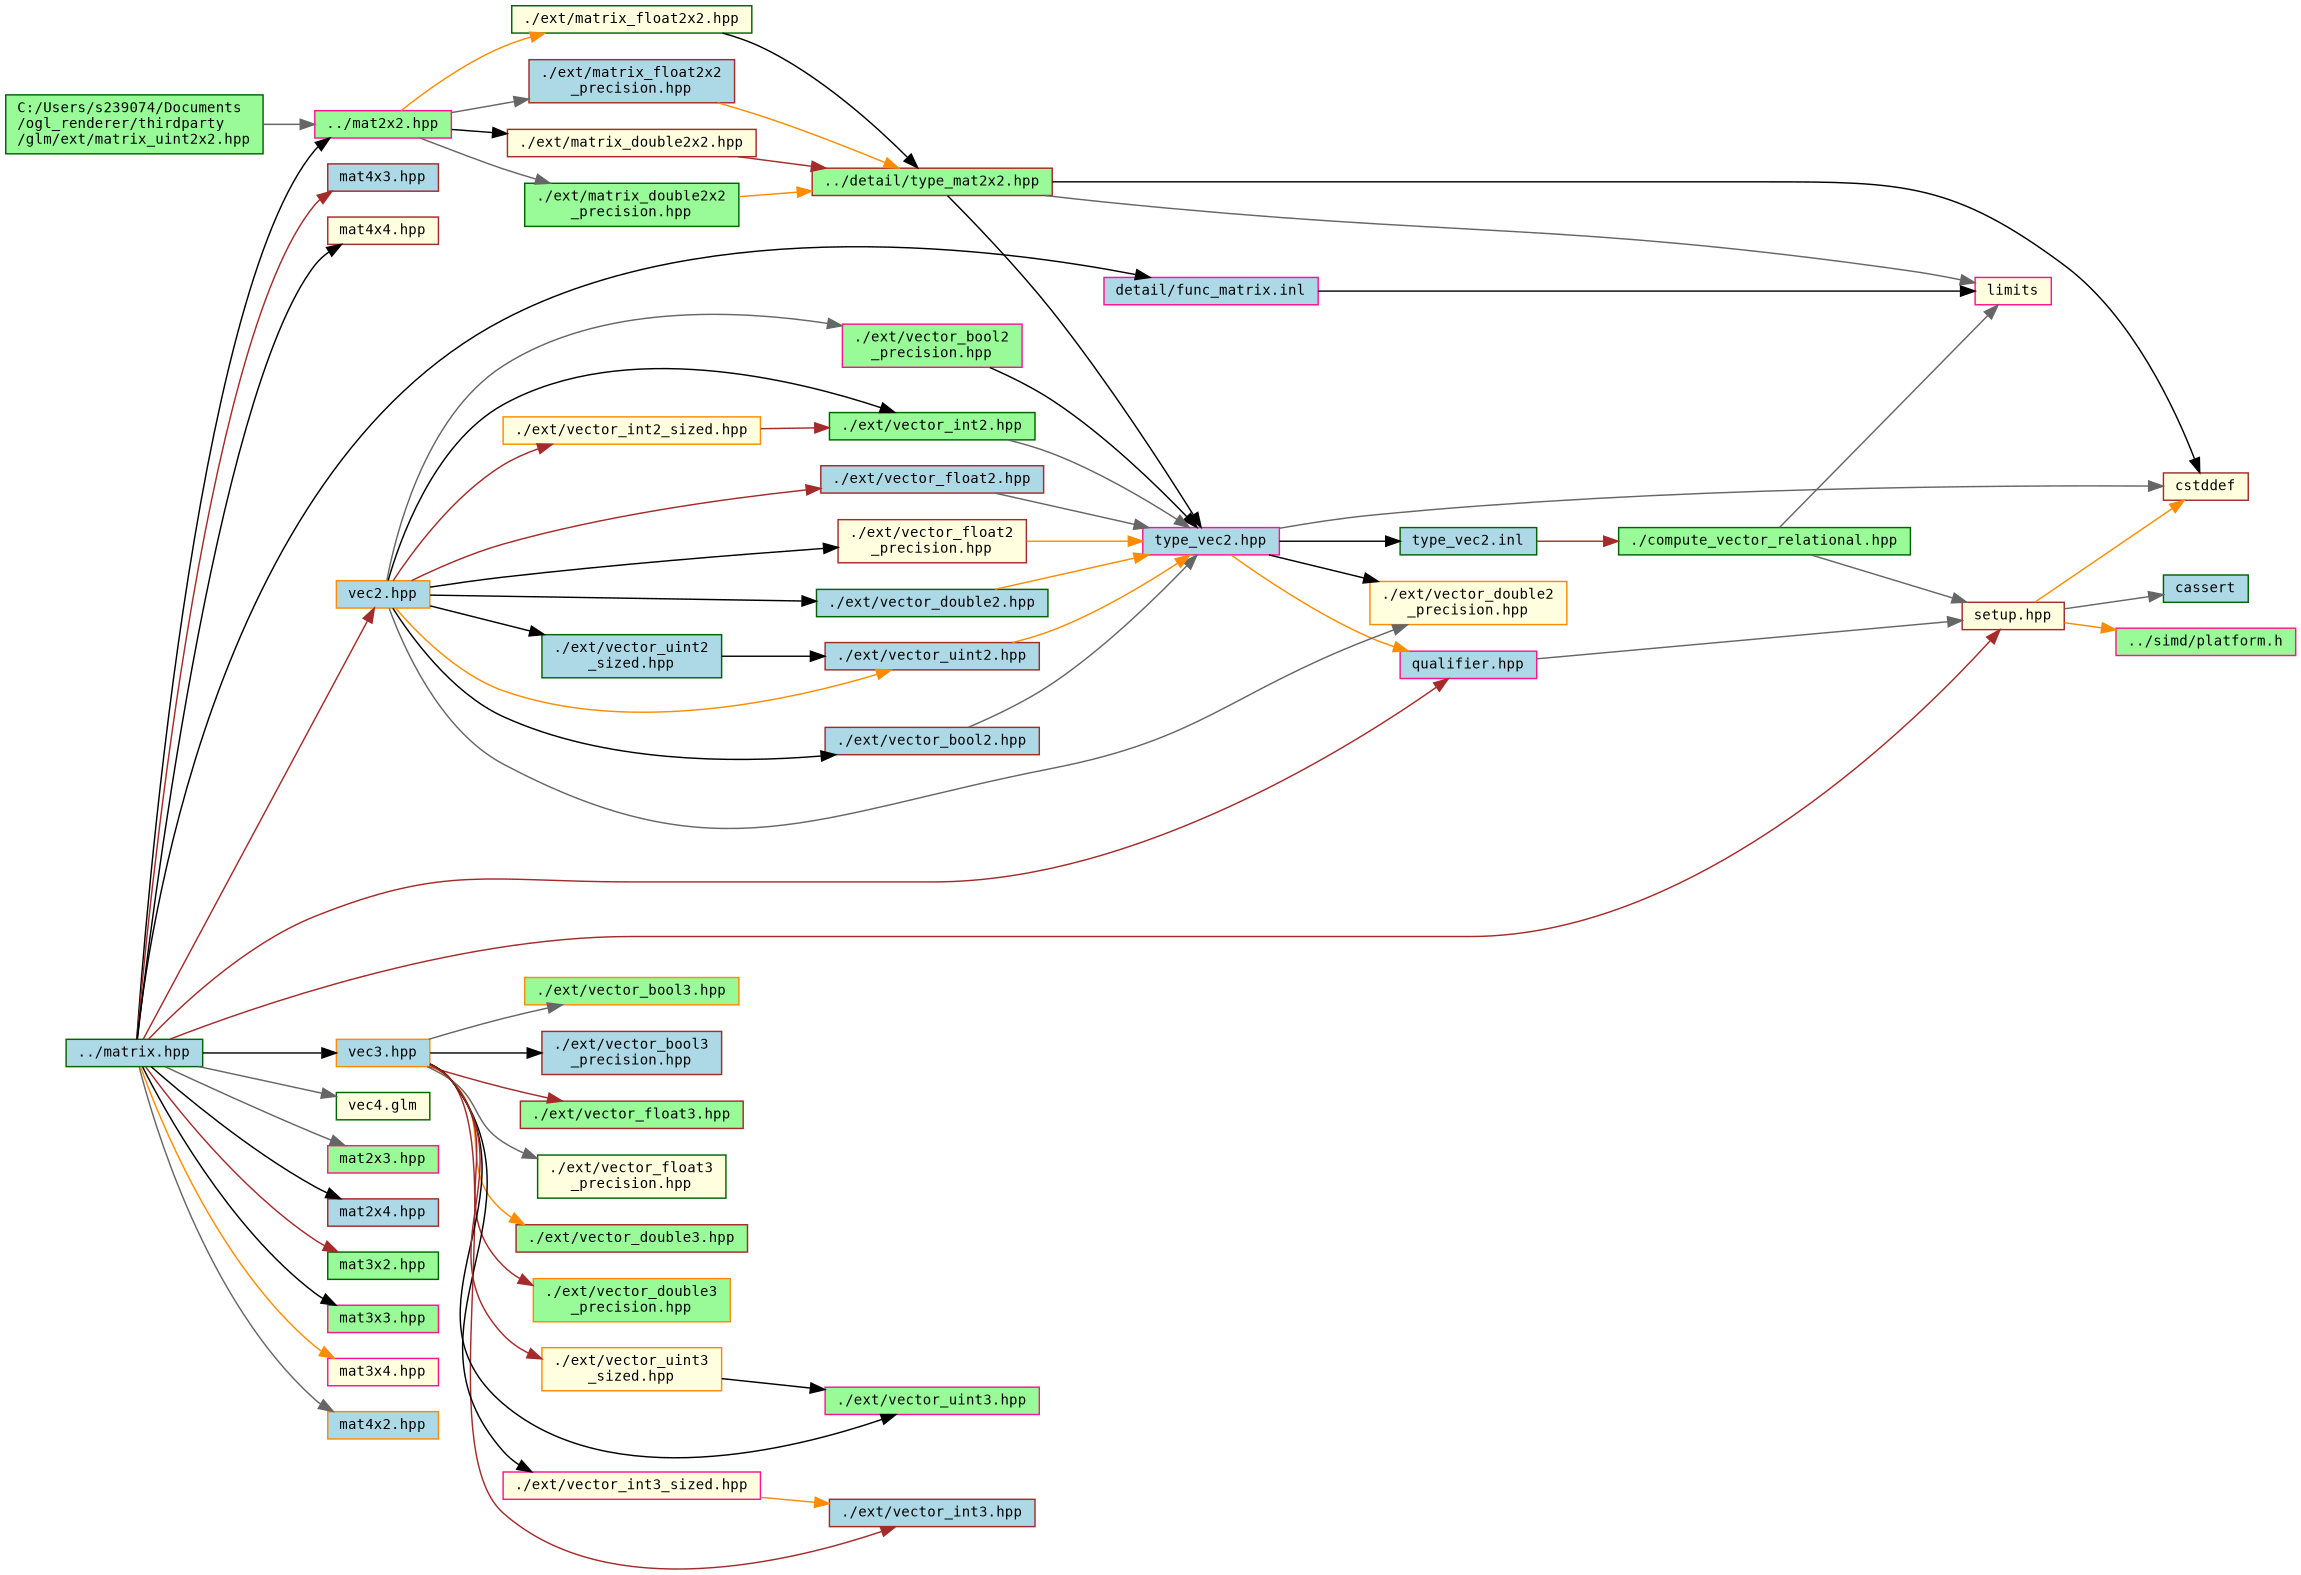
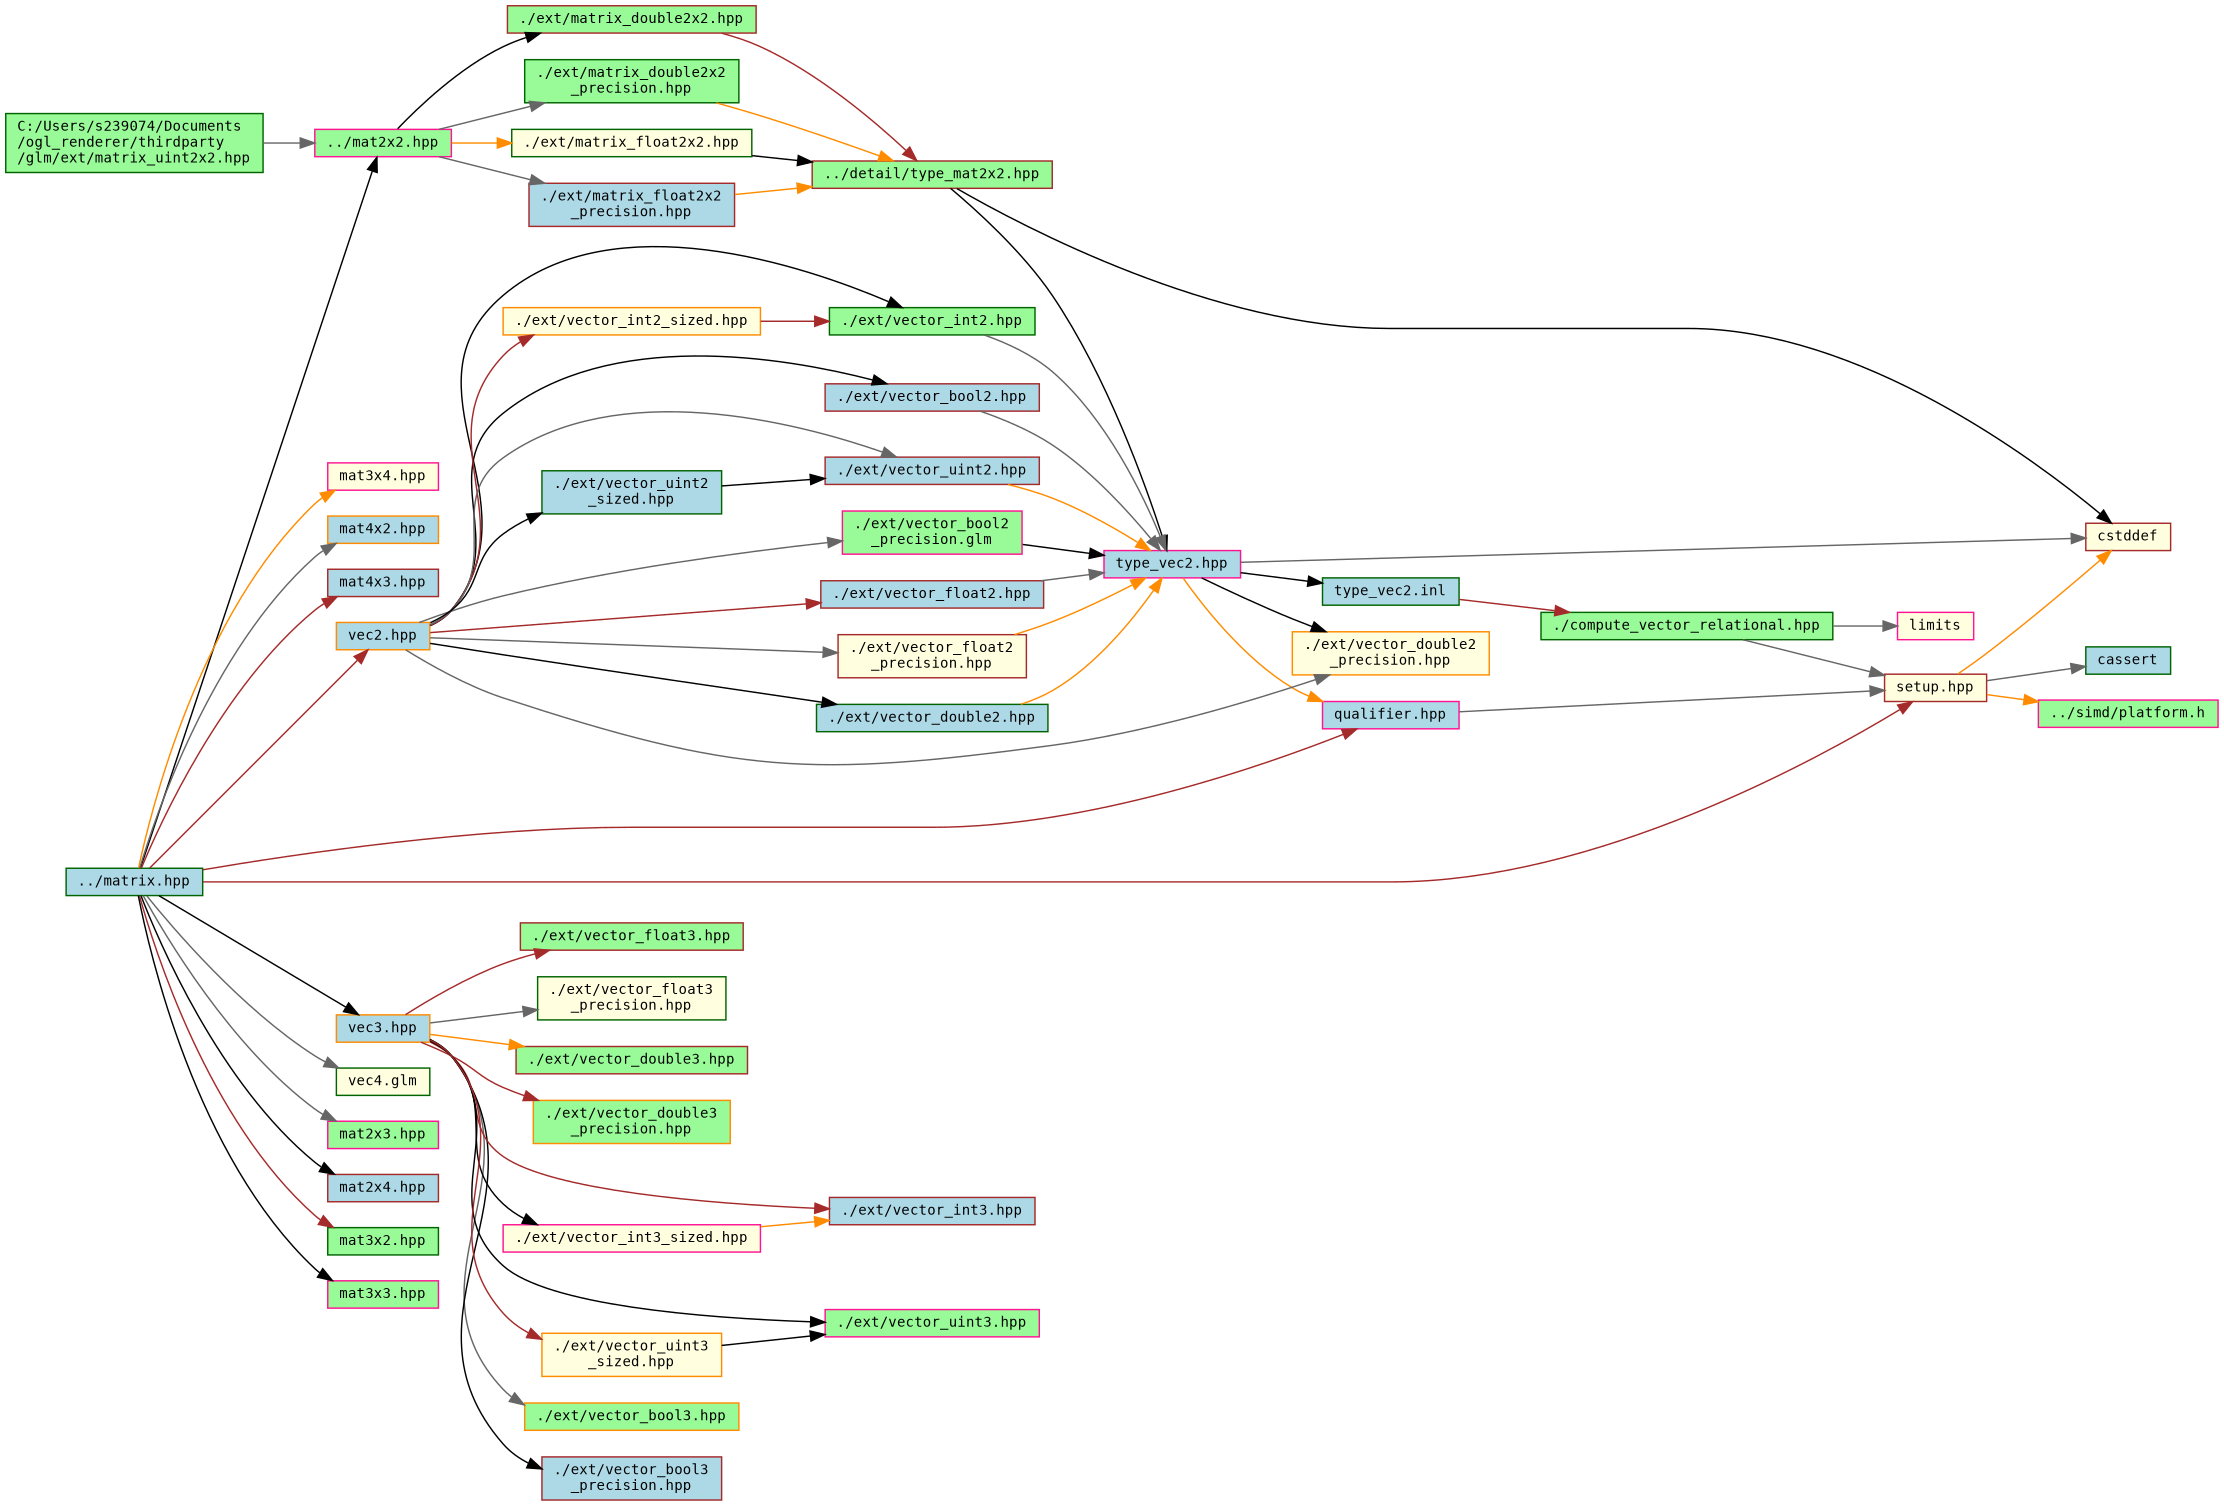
node "./ext/matrix_double2x2.hpp": fillcolor lightyellow -> palegreen
node "mat4x4.hpp": removed
edge "../detail/type_mat2x2.hpp" -> "limits": removed
node "detail/func_matrix.inl": removed
node "./ext/vector_bool2 _precision.hpp": label "./ext/vector_bool2 _precision.hpp" -> "./ext/vector_bool2 _precision.glm"
edge "vec2.hpp" -> "./ext/vector_float2 _precision.hpp": color black -> gray40
edge "vec2.hpp" -> "./ext/vector_uint2.hpp": color darkorange -> gray40
